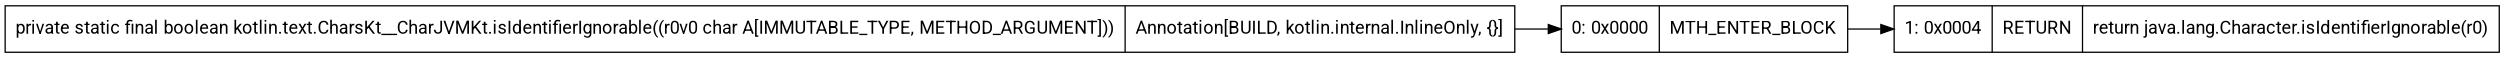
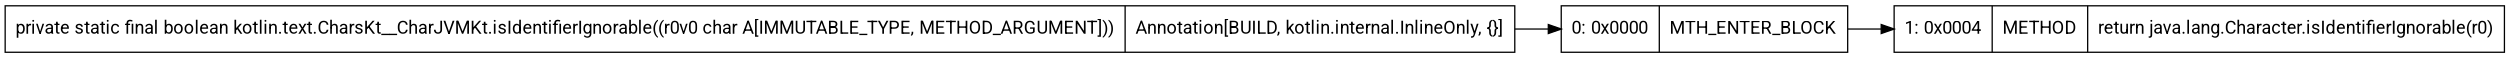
node "1: 0x0004": text "RETURN" -> "METHOD"
